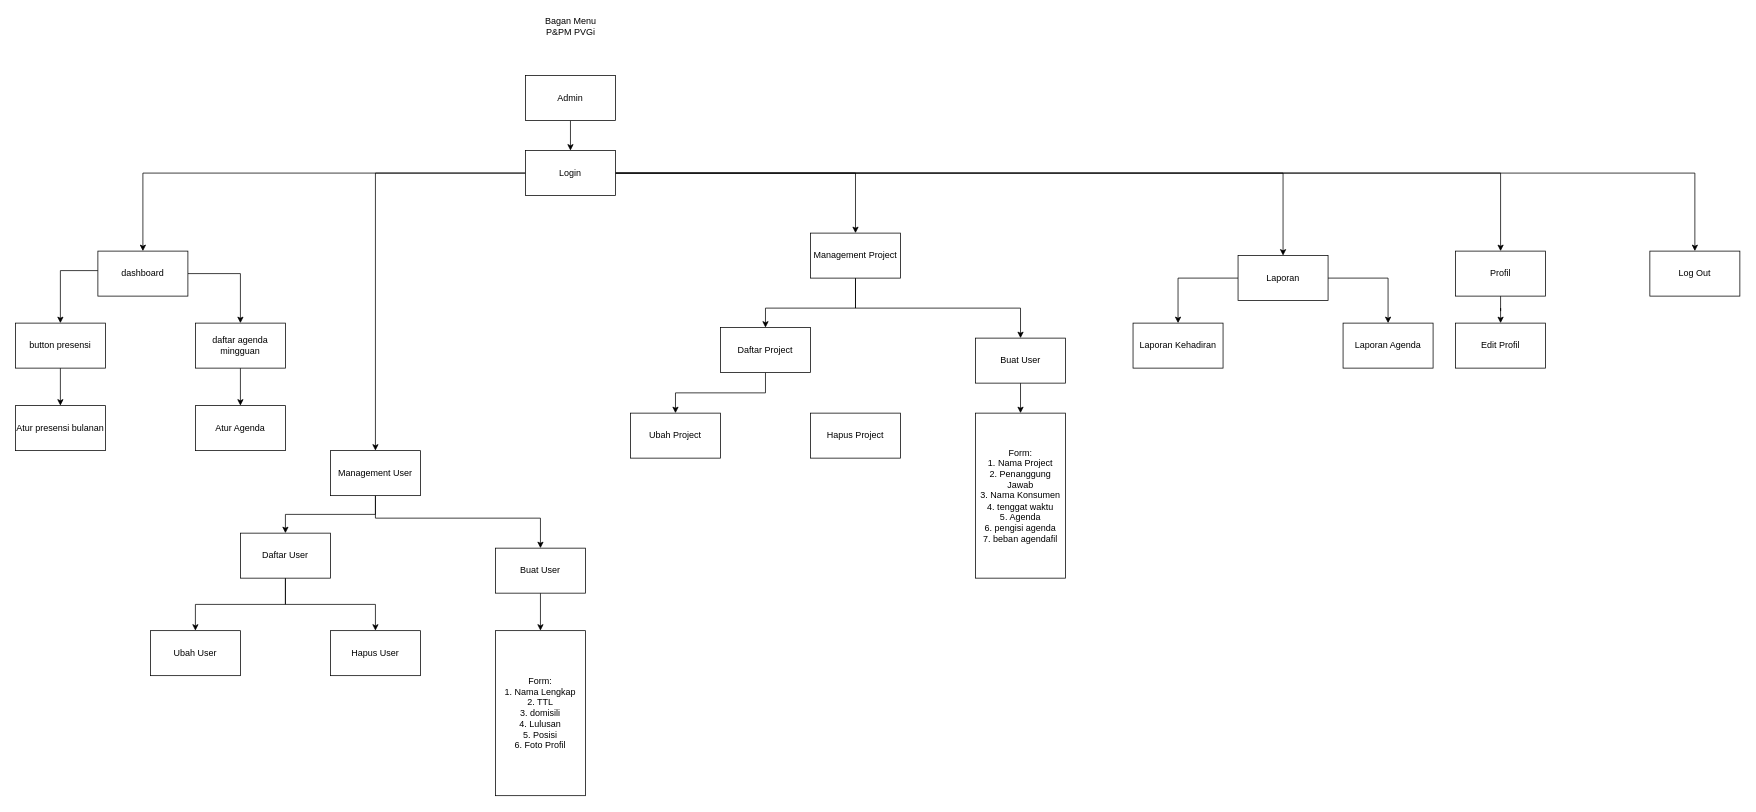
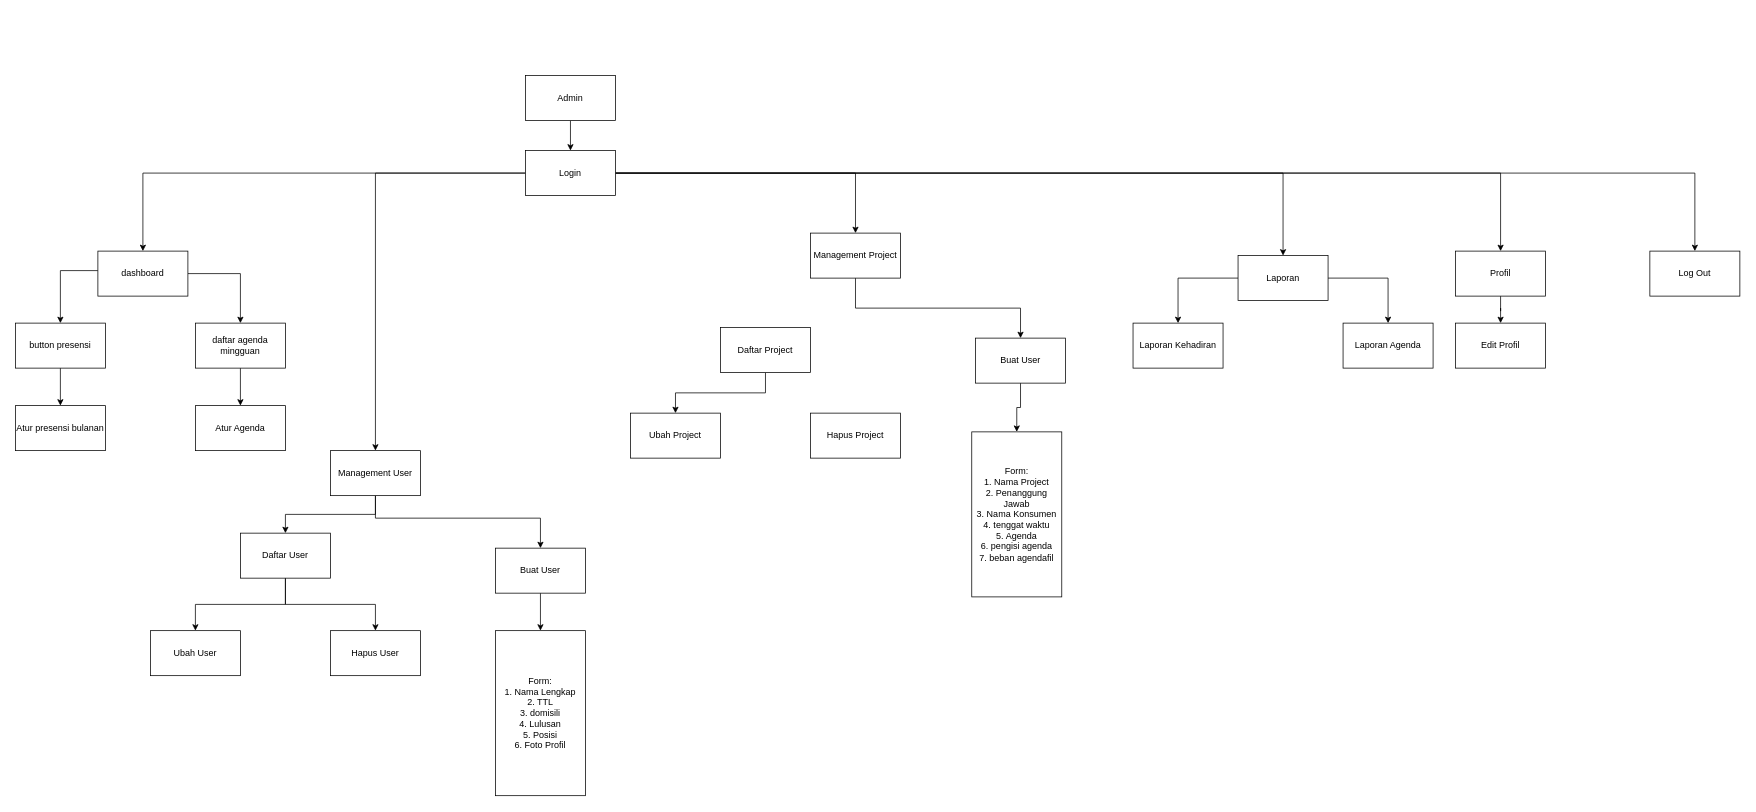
node "Bagan Menu P&PM PVGi": removed
edge "Management Project" -> "Daftar Project": removed
node "Form: 1. Nama Project 2. Penanggung Jawab 3. Nama Konsumen 4. tenggat waktu 5. Agenda 6. pengisi agenda 7. beban agendafil": moved (1020, 495) -> (1017, 514)
